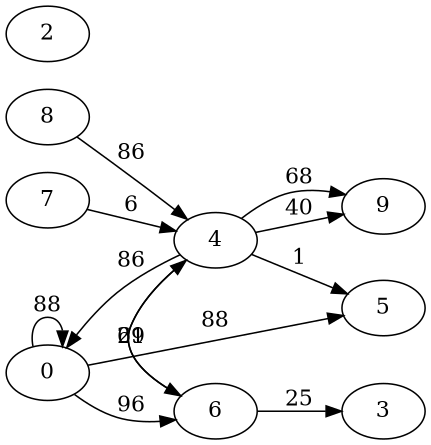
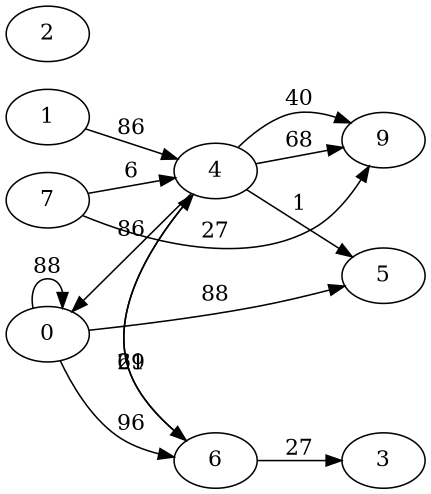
node "8": label "8" -> "1"
edge "7" -> "9": added, label "27"
edge "6" -> "3": label "25" -> "27"
